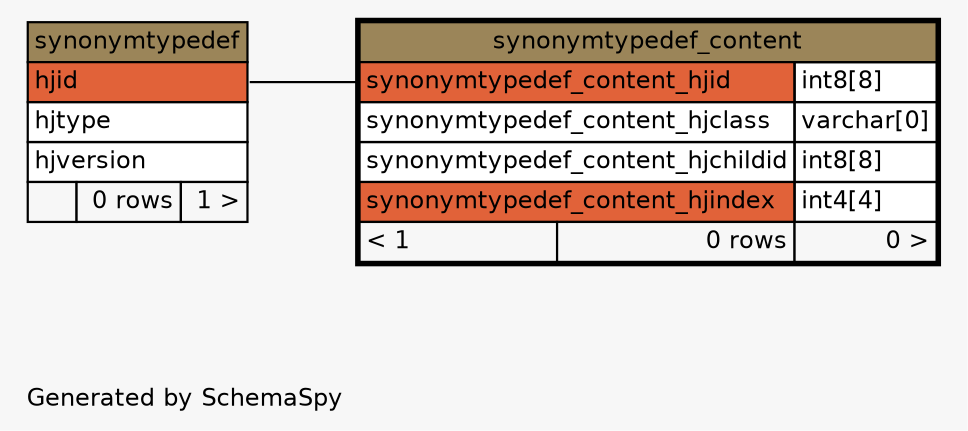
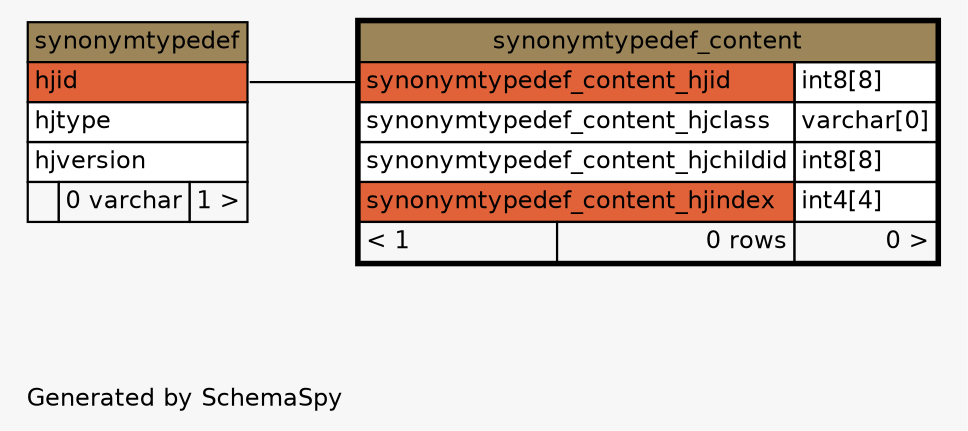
node "synonymtypedef": text "0 rows" -> "0 varchar"
